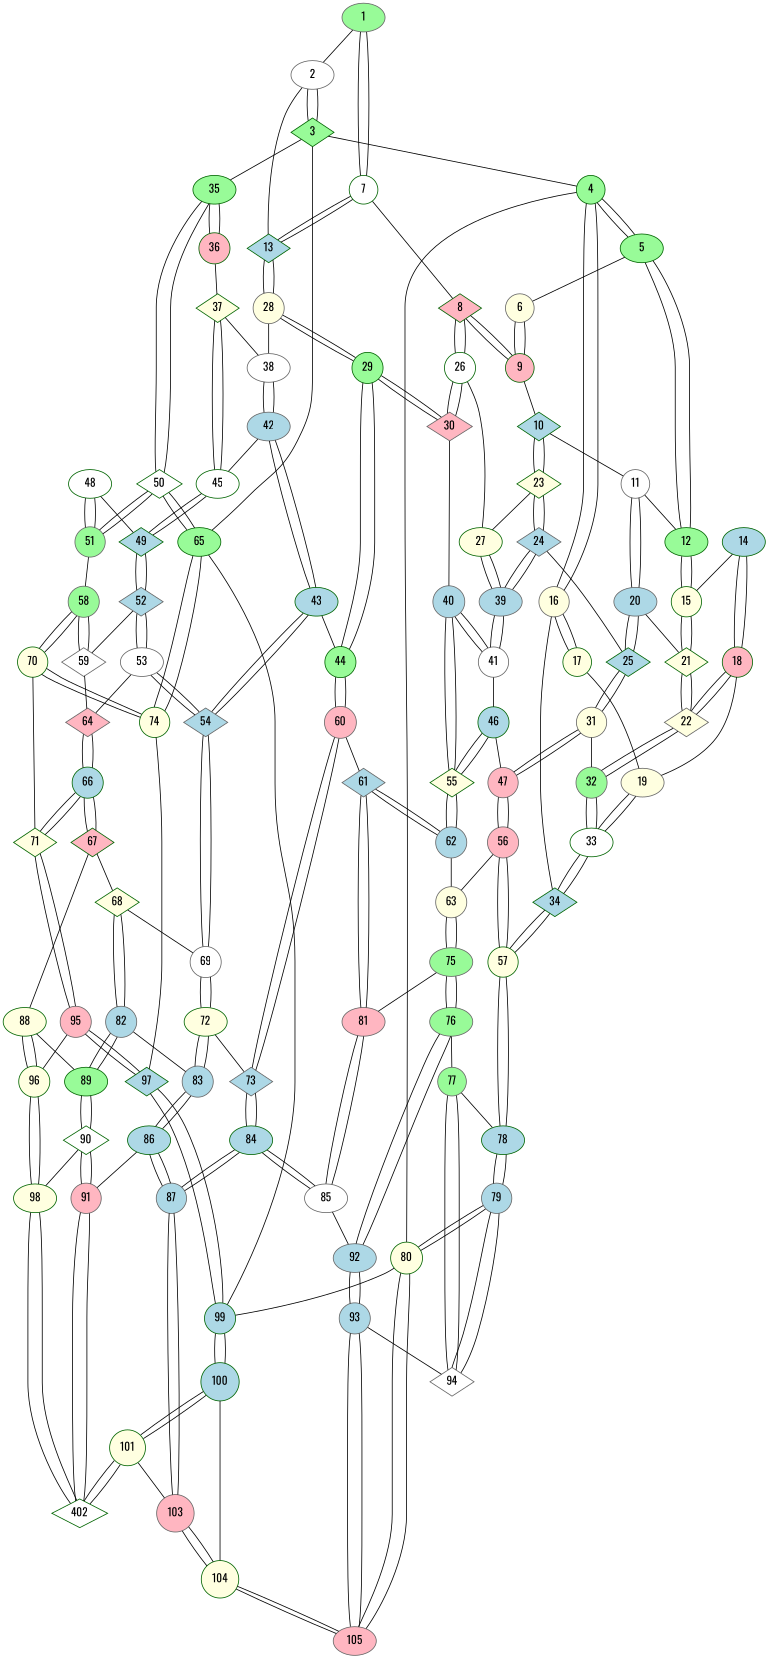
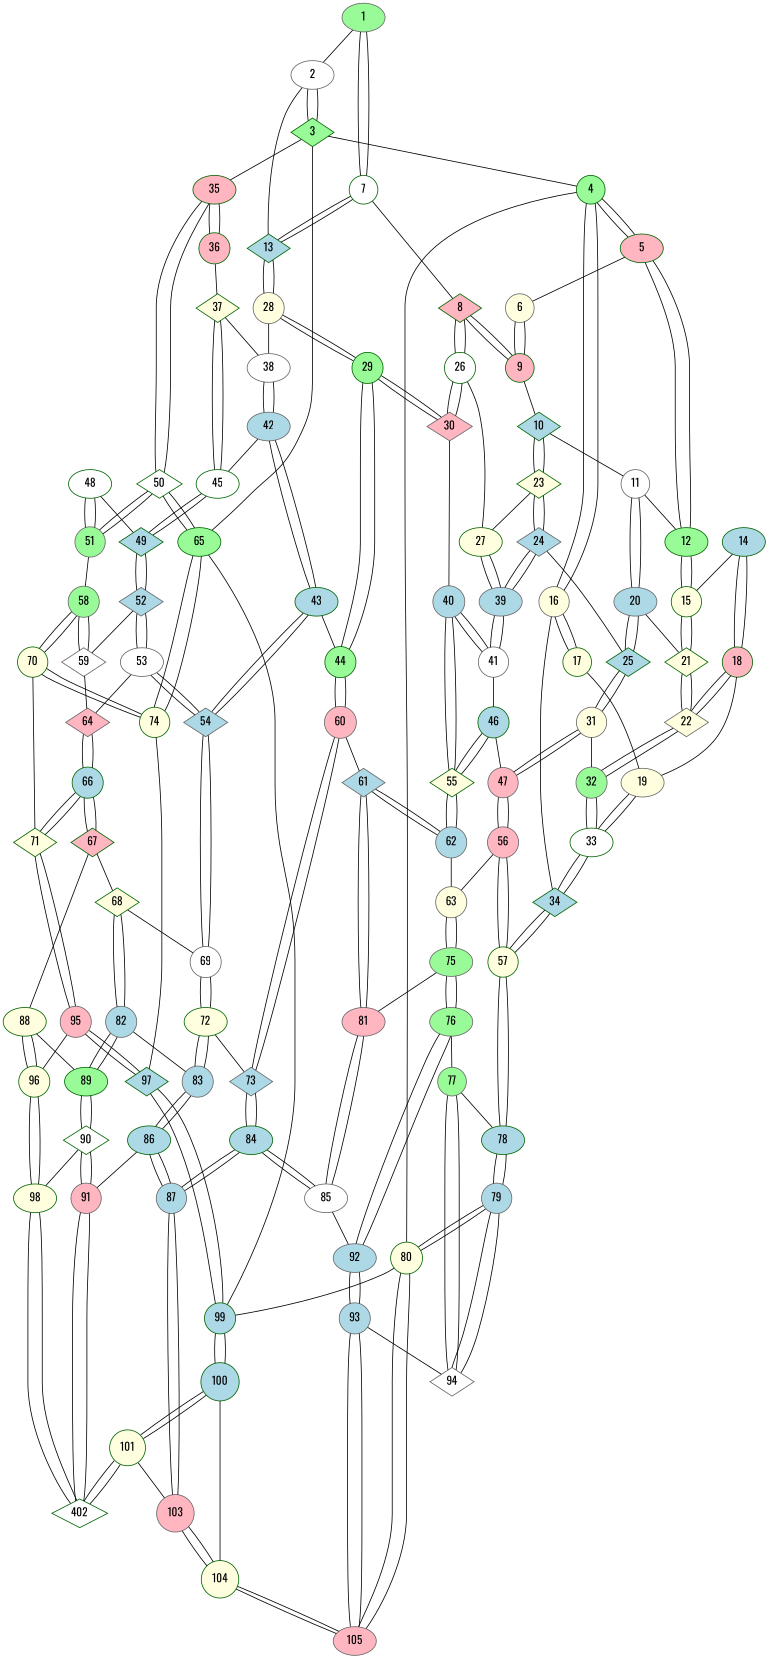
node "35": fillcolor palegreen -> lightpink
node "5": fillcolor palegreen -> lightpink
